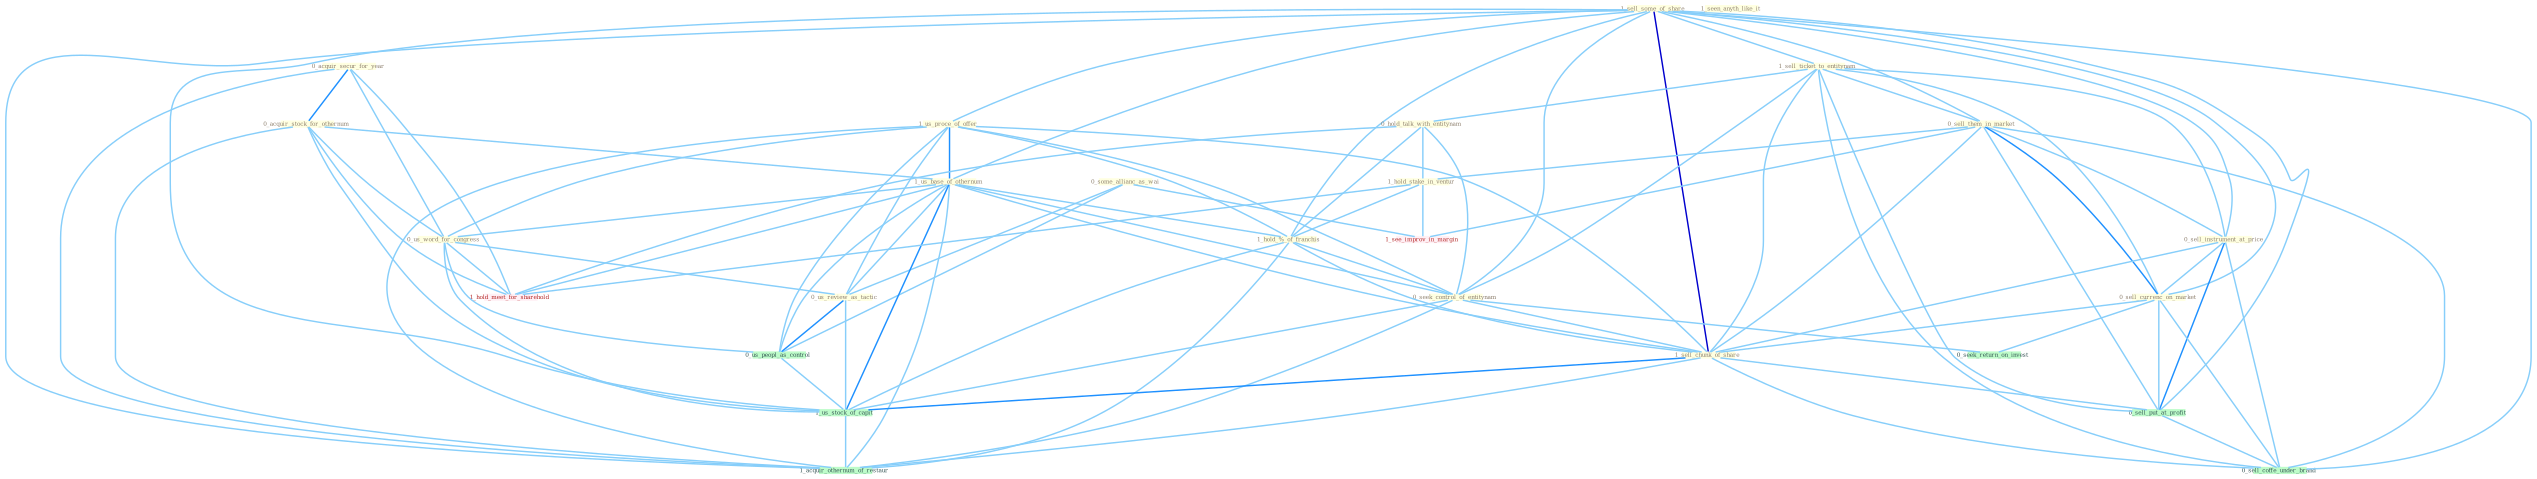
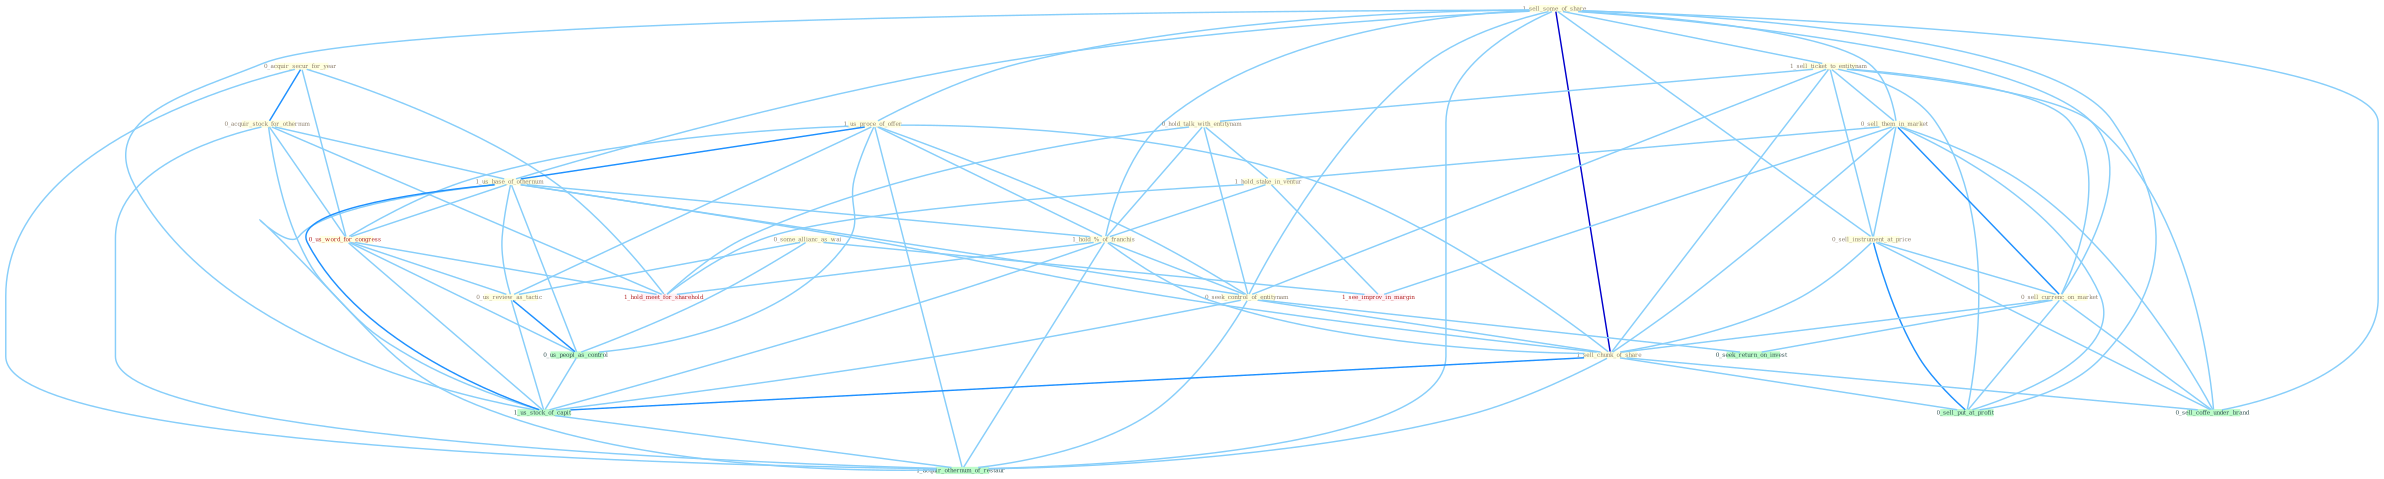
node "1_seen_anyth_like_it": removed
node "0_us_word_for_congress": fontcolor #8b7d6b -> #b22222
edge "1_us_base_of_othernum" -- "1_hold_meet_for_sharehold": now "1_hold_%_of_franchis" -- "1_hold_meet_for_sharehold"
edge "0_sell_put_at_profit" -- "0_sell_coffe_under_brand": removed
